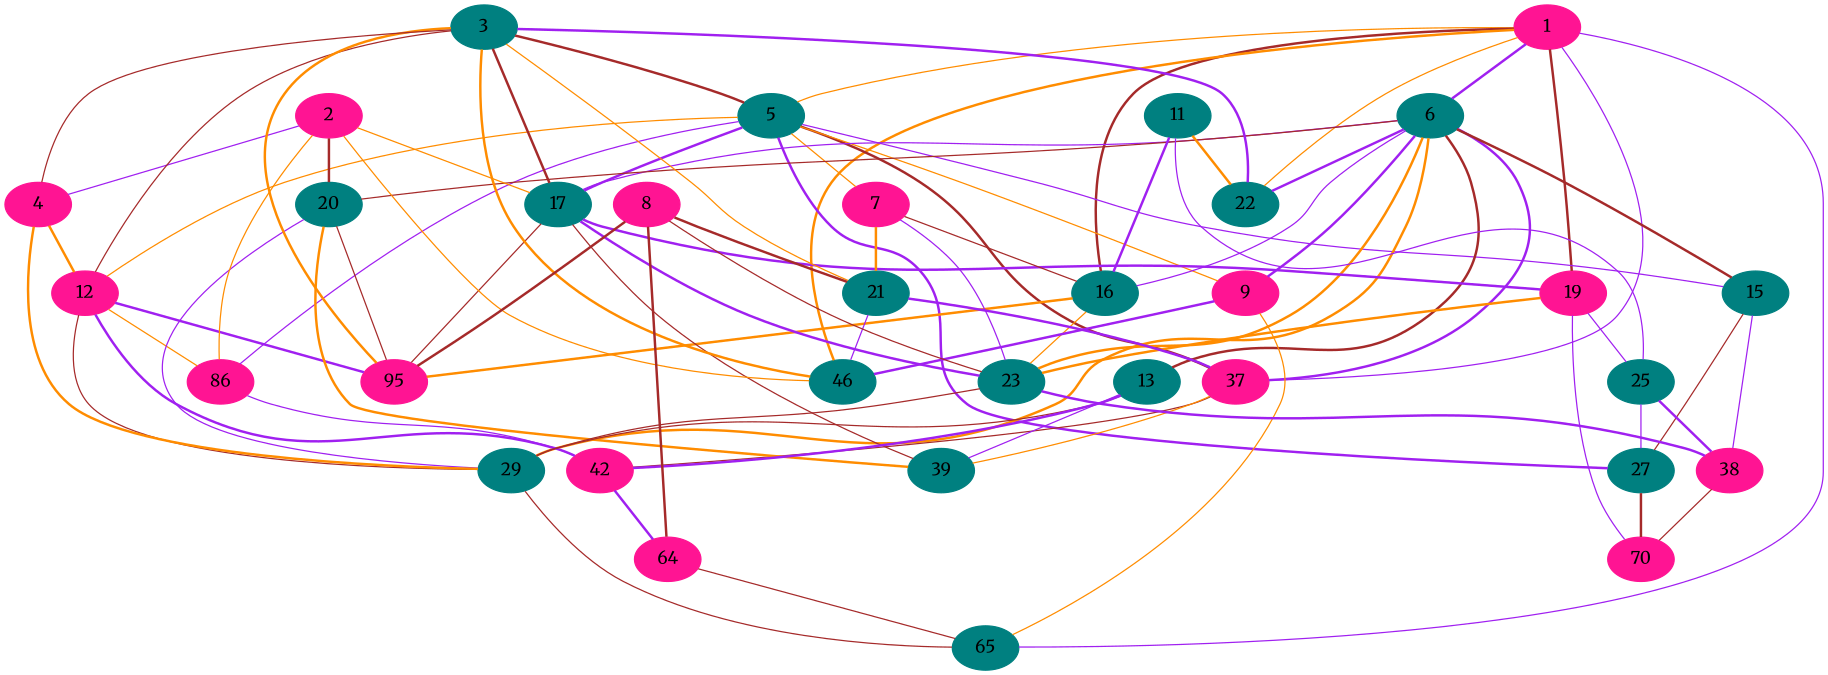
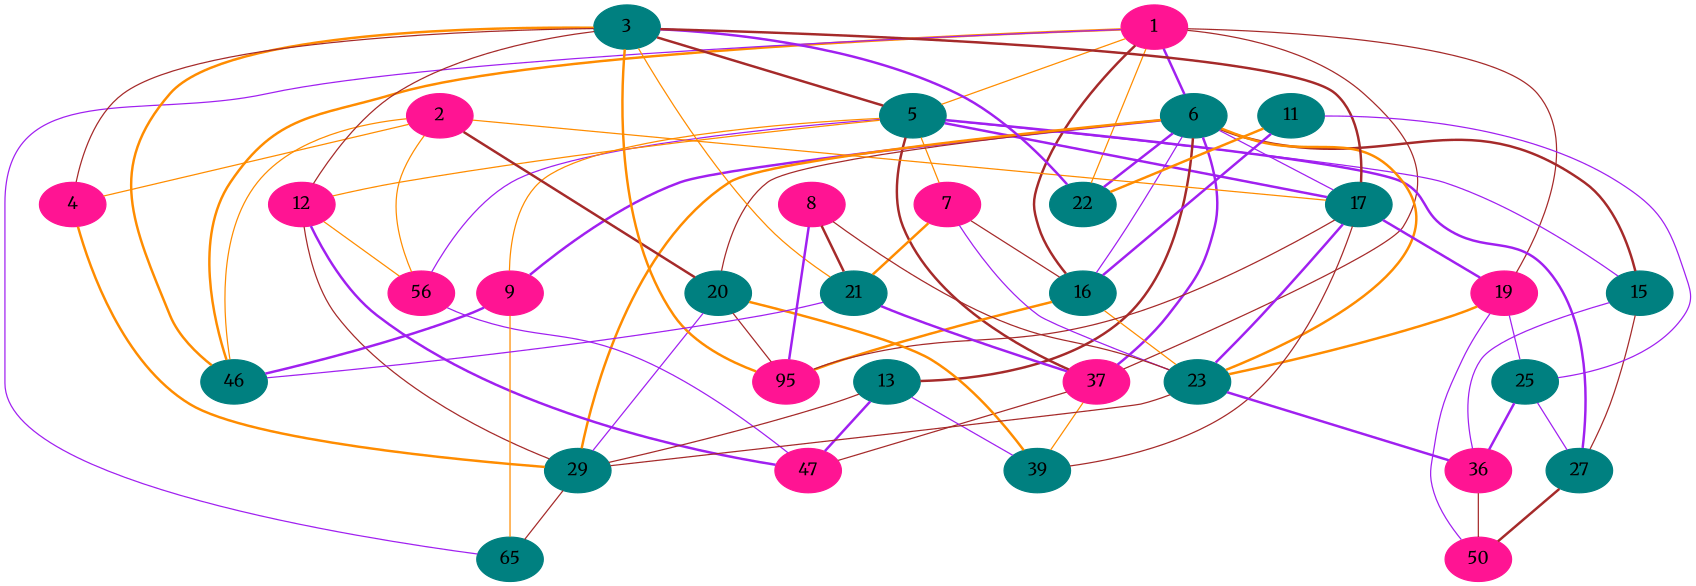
edge "2" -- "4": color purple -> darkorange
edge "1" -- "19": style bold -> solid
edge "4" -- "12": removed
edge "8" -- "95": color brown -> purple
edge "1" -- "37": color purple -> brown
edge "12" -- "95": removed
node "86": label "86" -> "56"
node "42": label "42" -> "47"
node "38": label "38" -> "36"
node "64": removed
node "70": label "70" -> "50"
